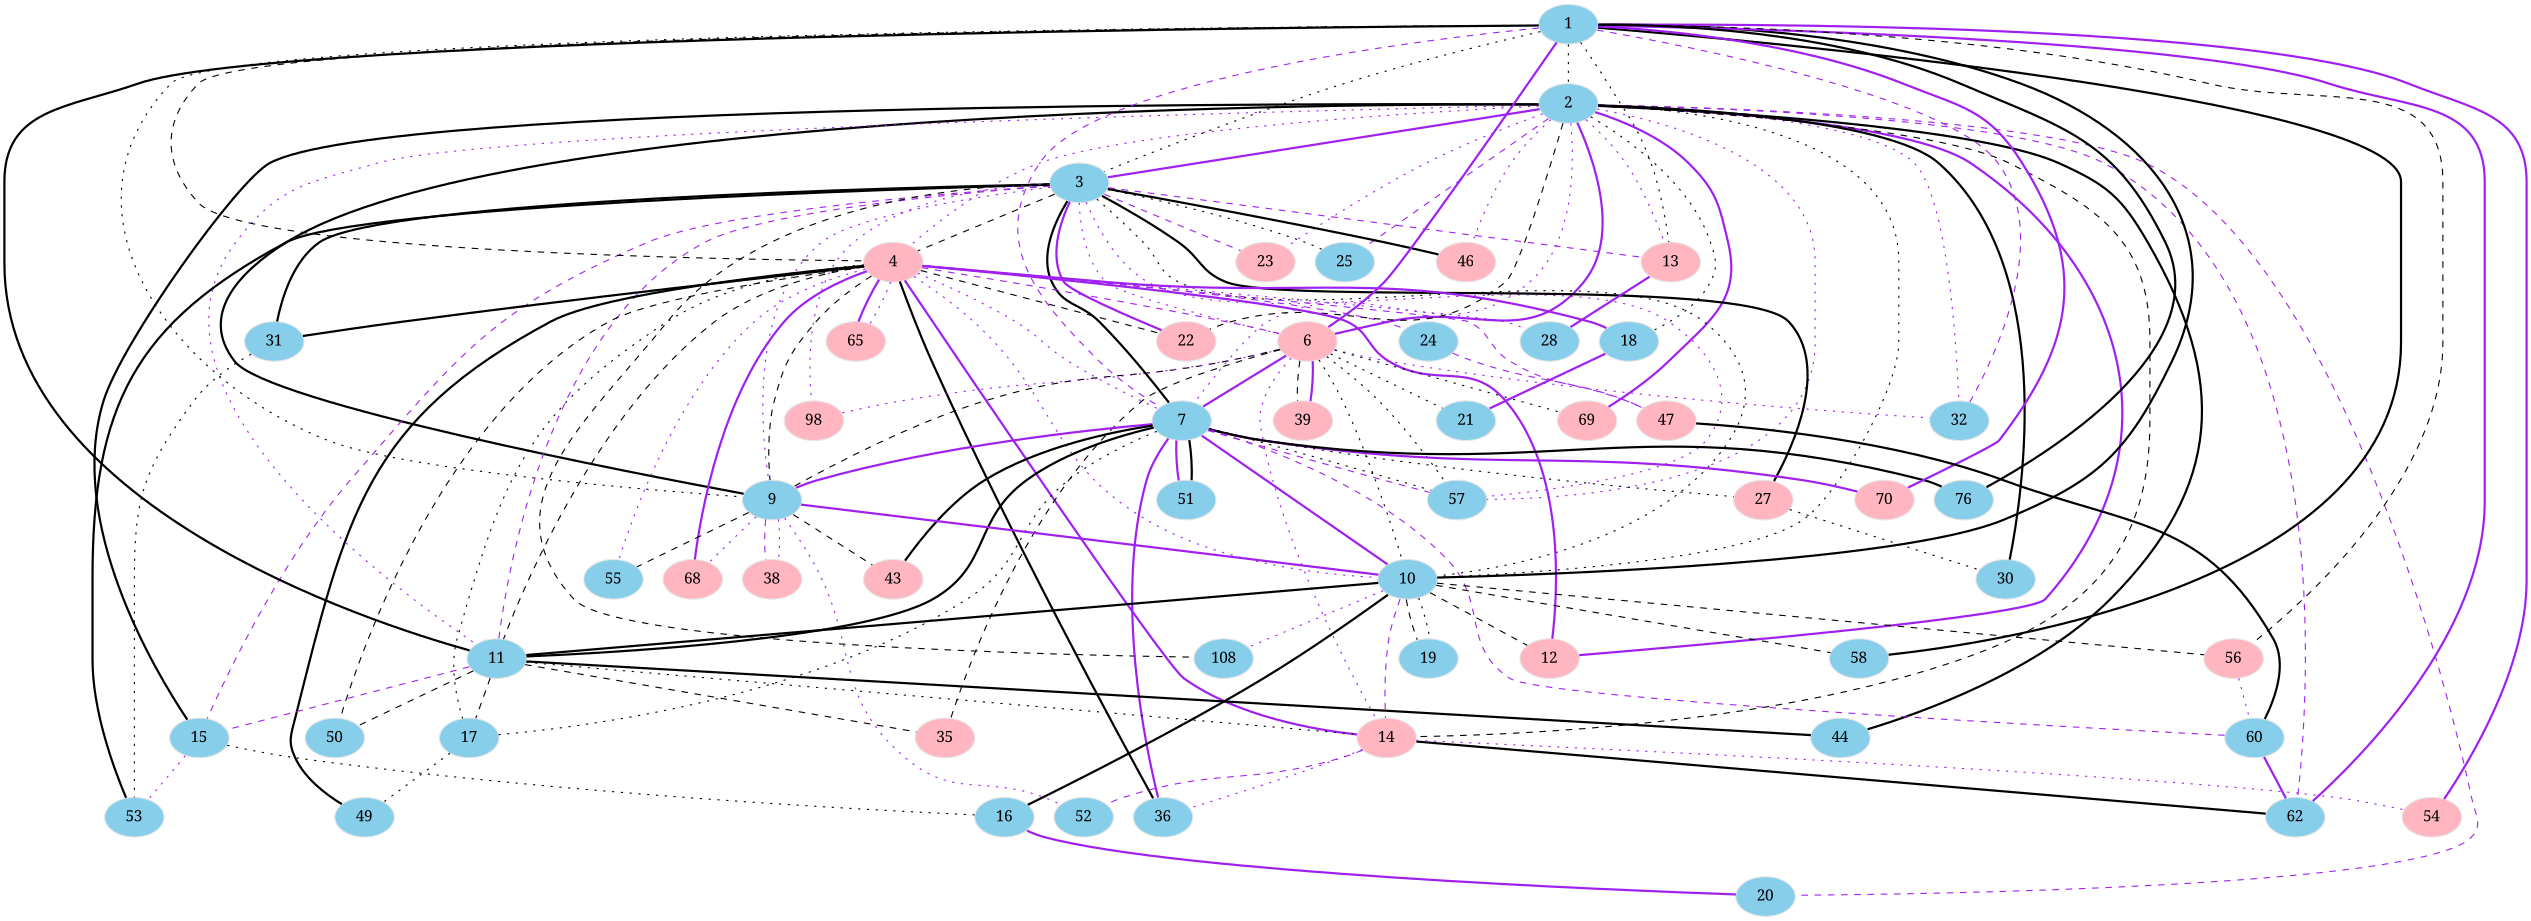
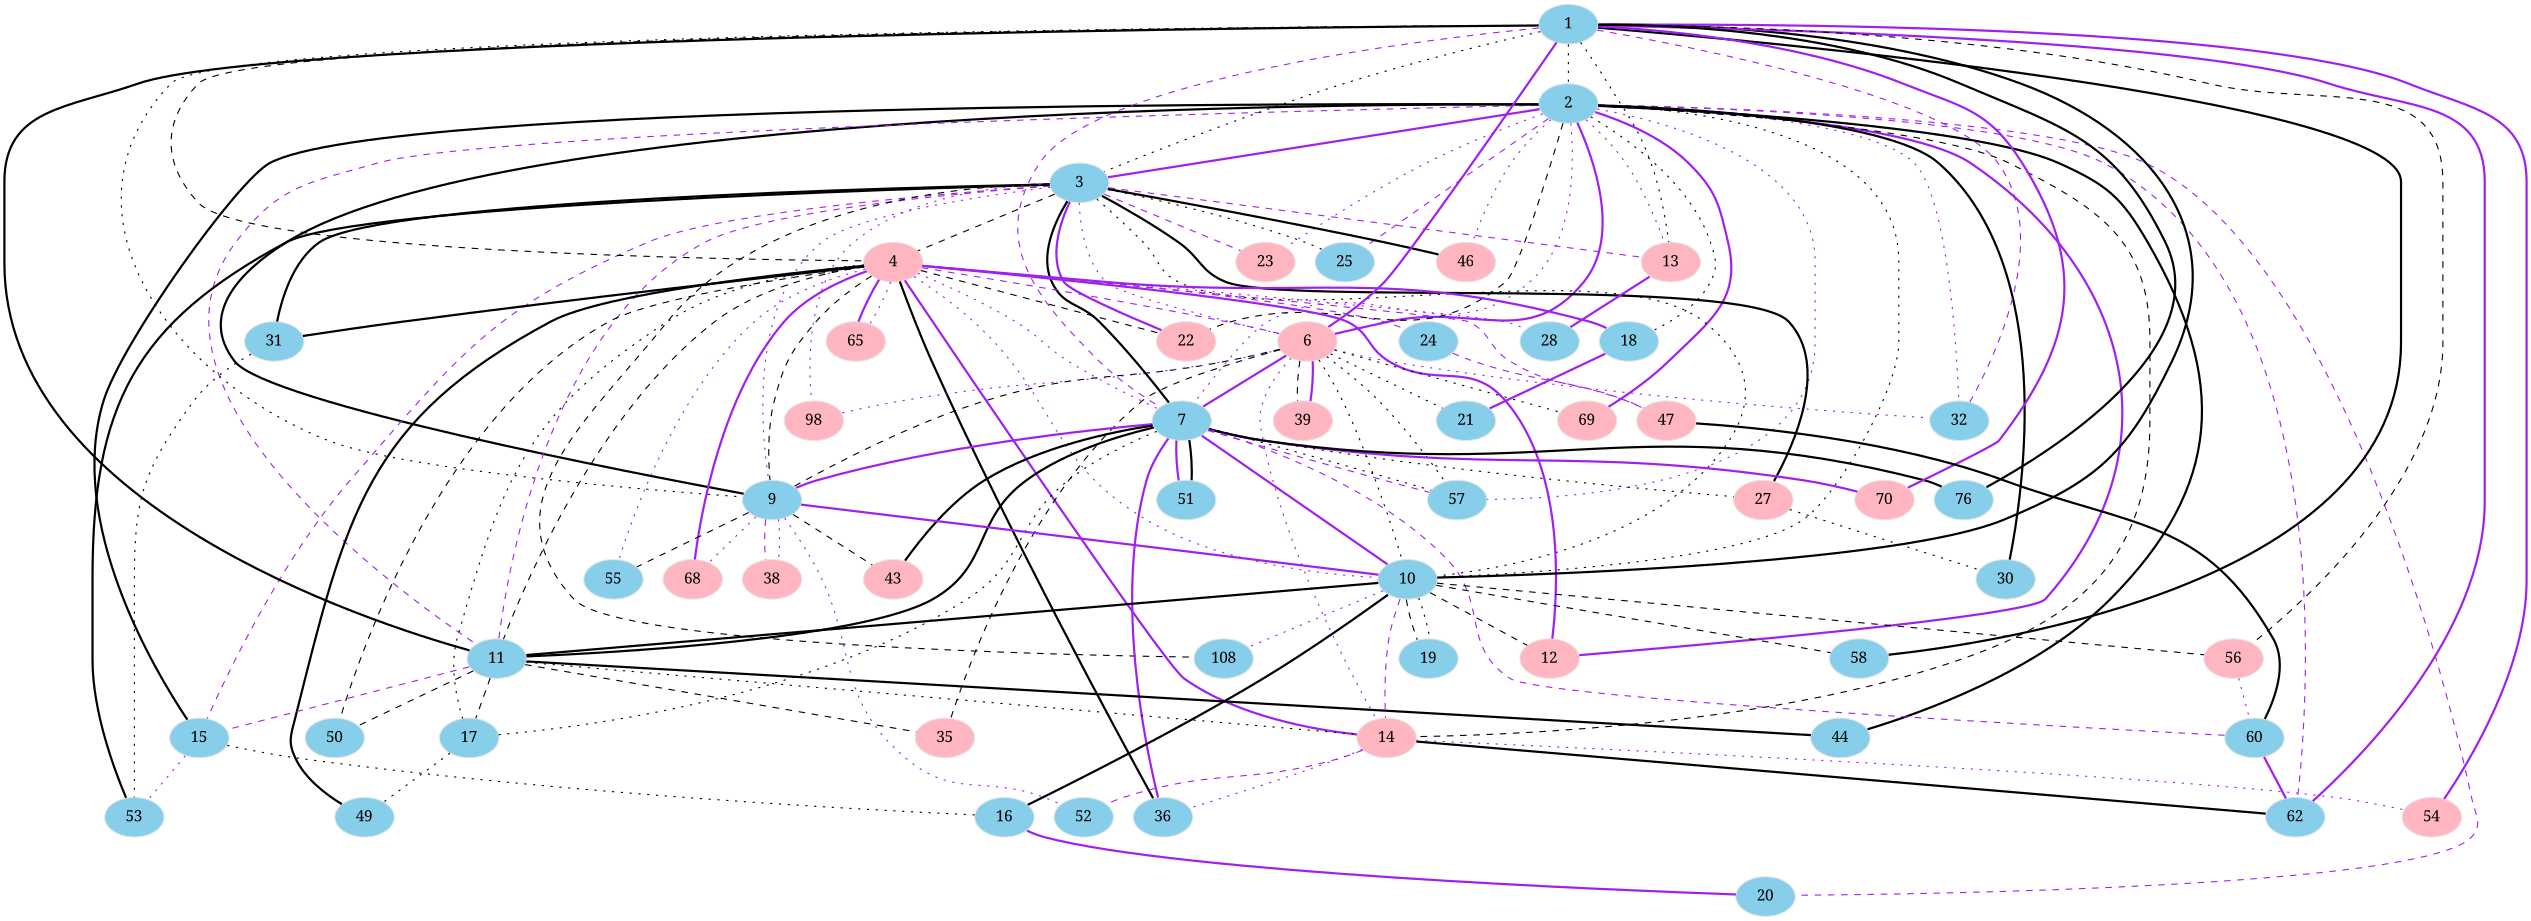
edge "2" -- "4": removed
edge "2" -- "11": style dotted -> dashed
edge "3" -- "57": removed
